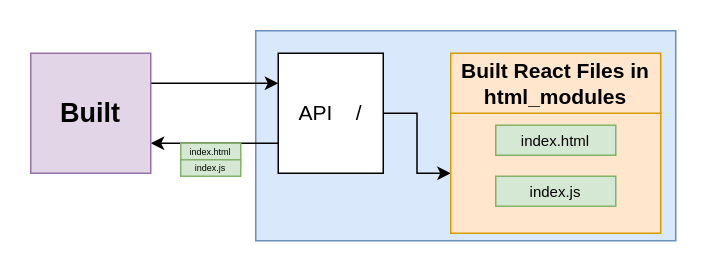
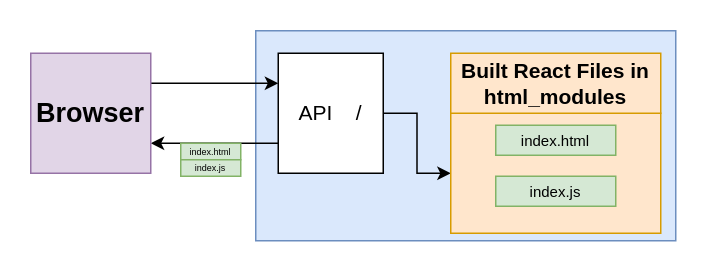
node "Built": label "Built" -> "Browser"
